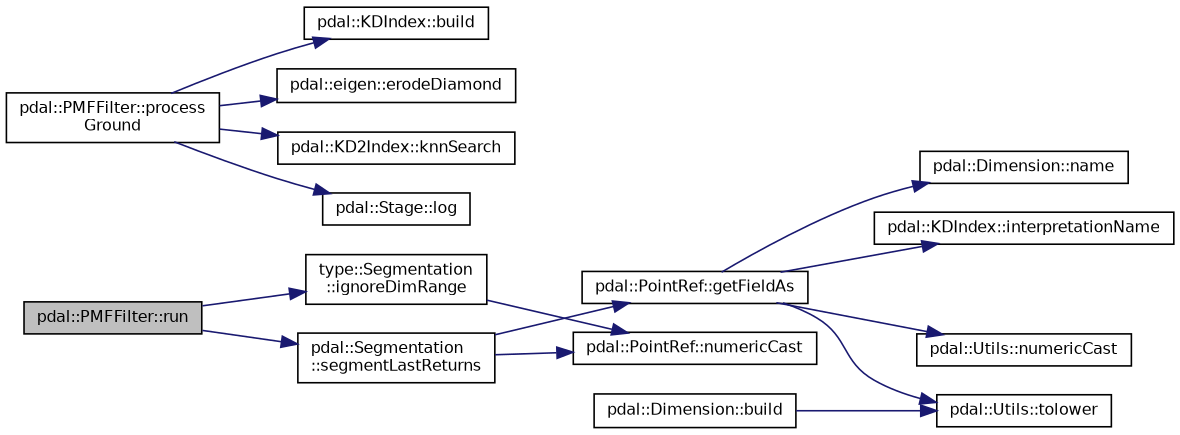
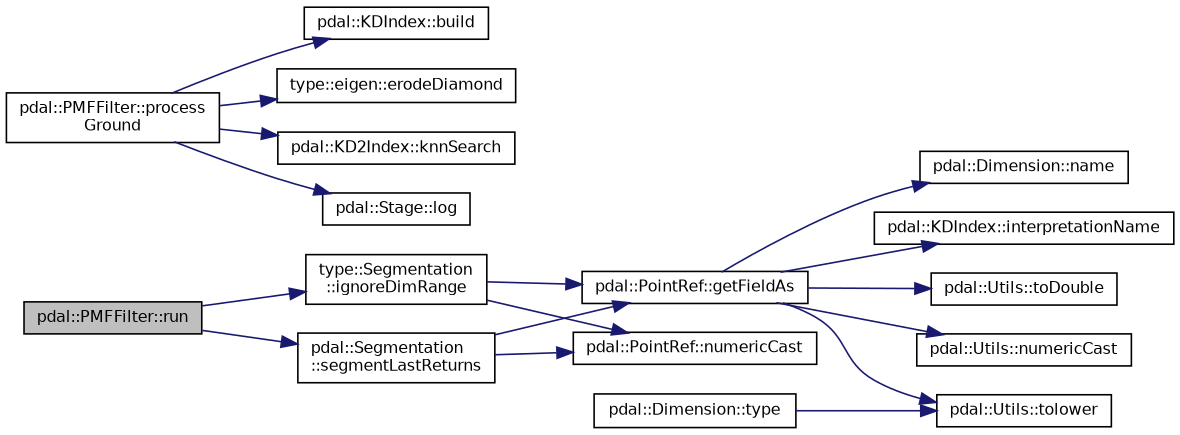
node "pdal::eigen::erodeDiamond": label "pdal::eigen::erodeDiamond" -> "type::eigen::erodeDiamond"
edge "type::Segmentation ::ignoreDimRange" -> "pdal::PointRef::getFieldAs": added
node "pdal::Utils::toDouble": added
node "pdal::Dimension::build": label "pdal::Dimension::build" -> "pdal::Dimension::type"
